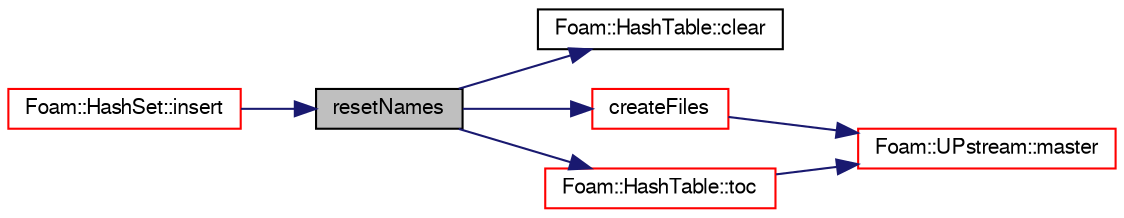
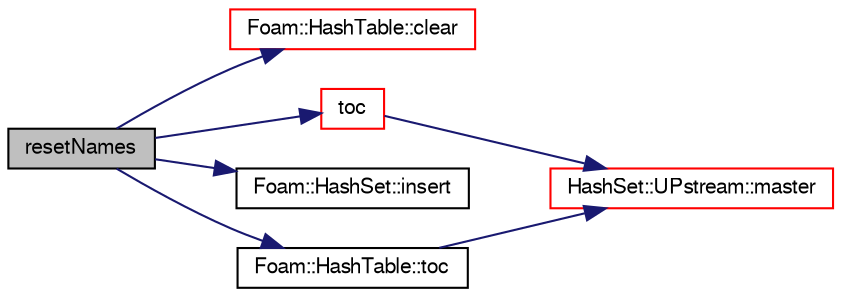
node "Foam::HashTable::clear": color black -> red
node "Foam::HashSet::insert": color red -> black
edge "Foam::HashSet::insert" -> "resetNames": reversed
node "createFiles": label "createFiles" -> "toc"
node "Foam::UPstream::master": label "Foam::UPstream::master" -> "HashSet::UPstream::master"
node "Foam::HashTable::toc": color red -> black
